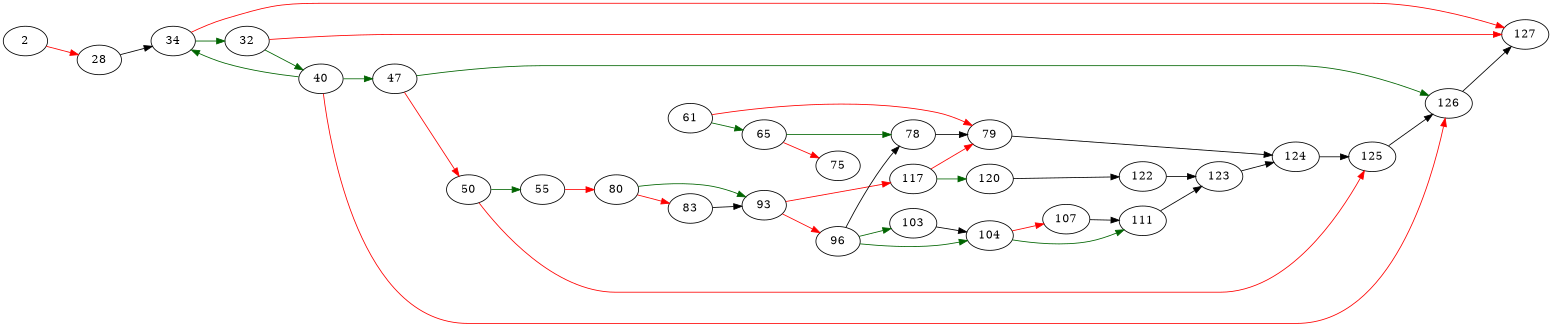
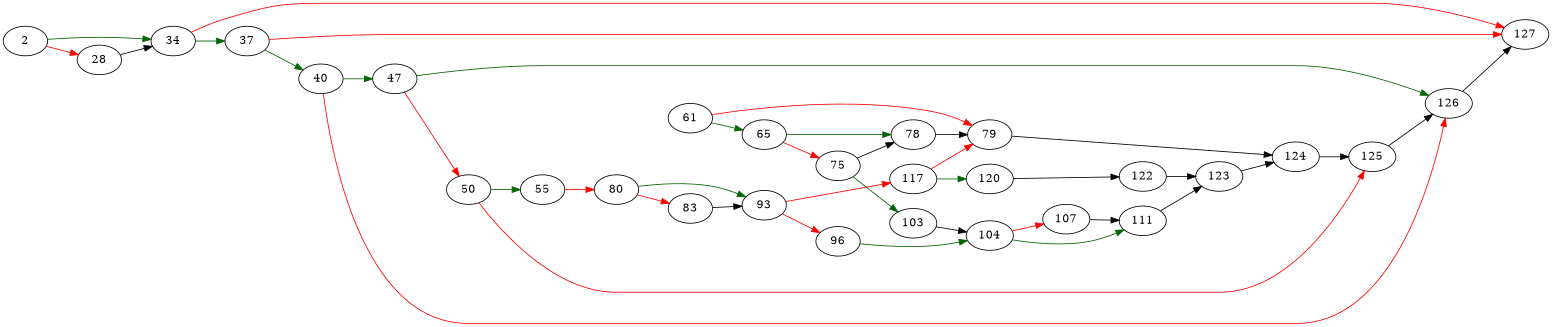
node "32": label "32" -> "37"
edge "40" -> "34": now "2" -> "34"
edge "96" -> "78": now "75" -> "78"
edge "96" -> "103": now "75" -> "103"
